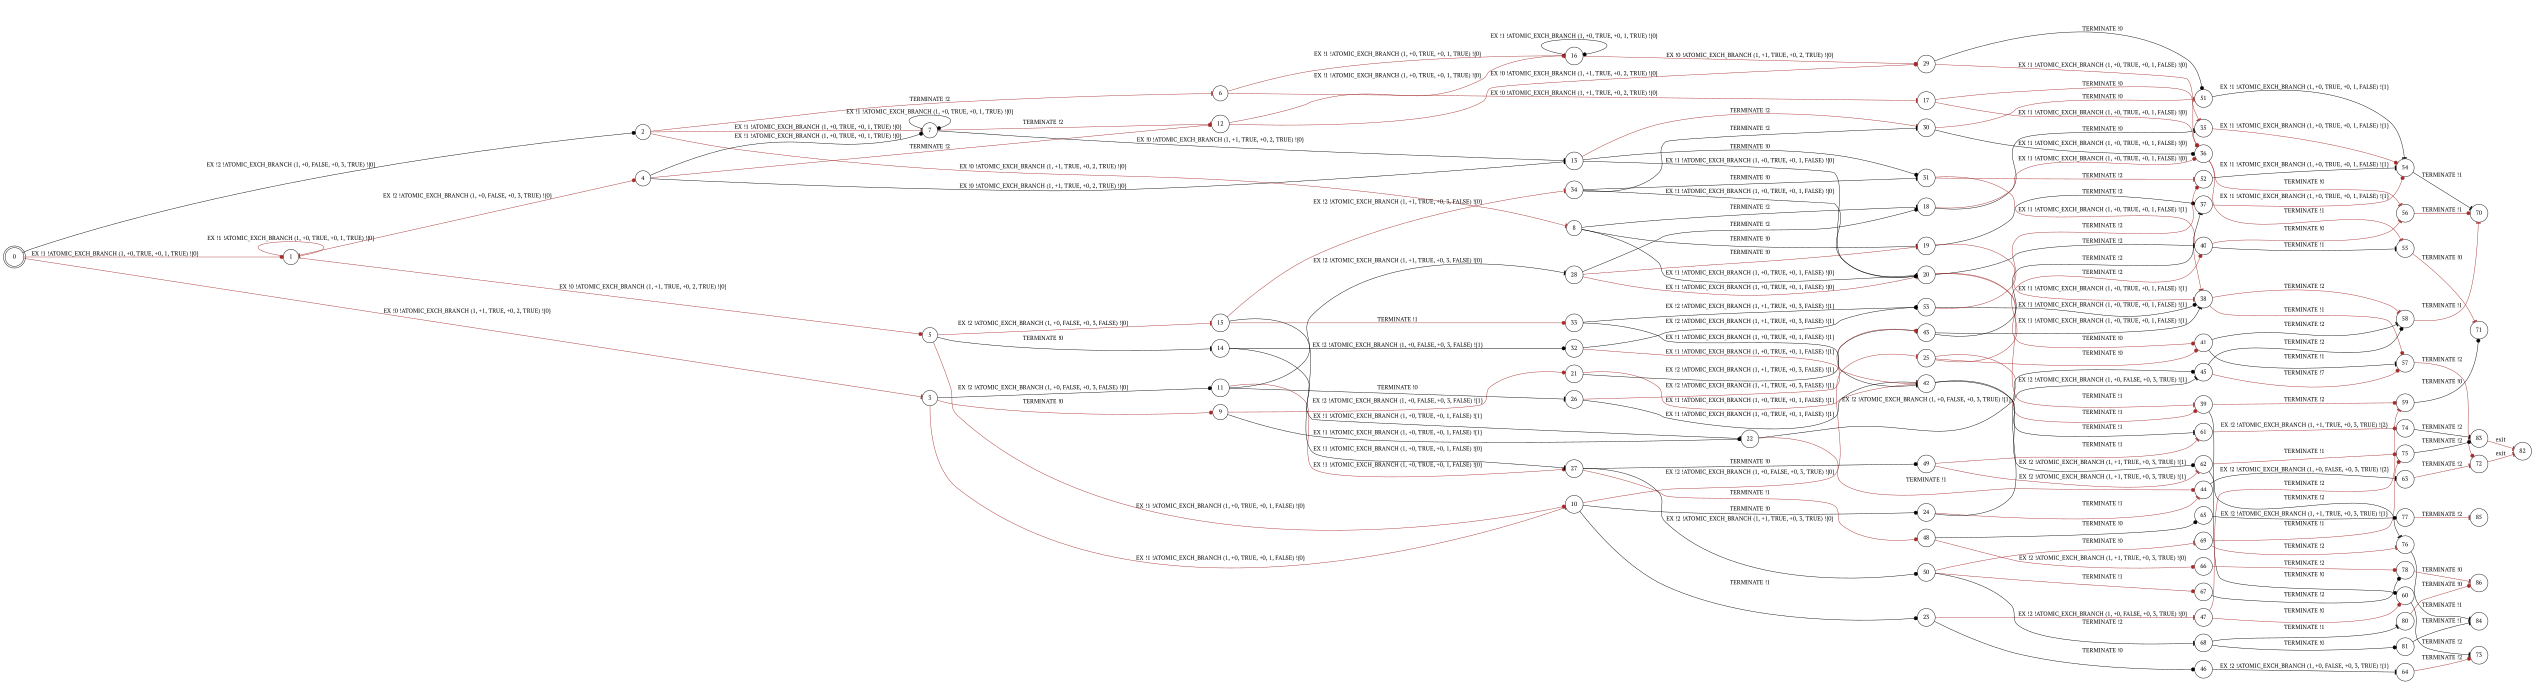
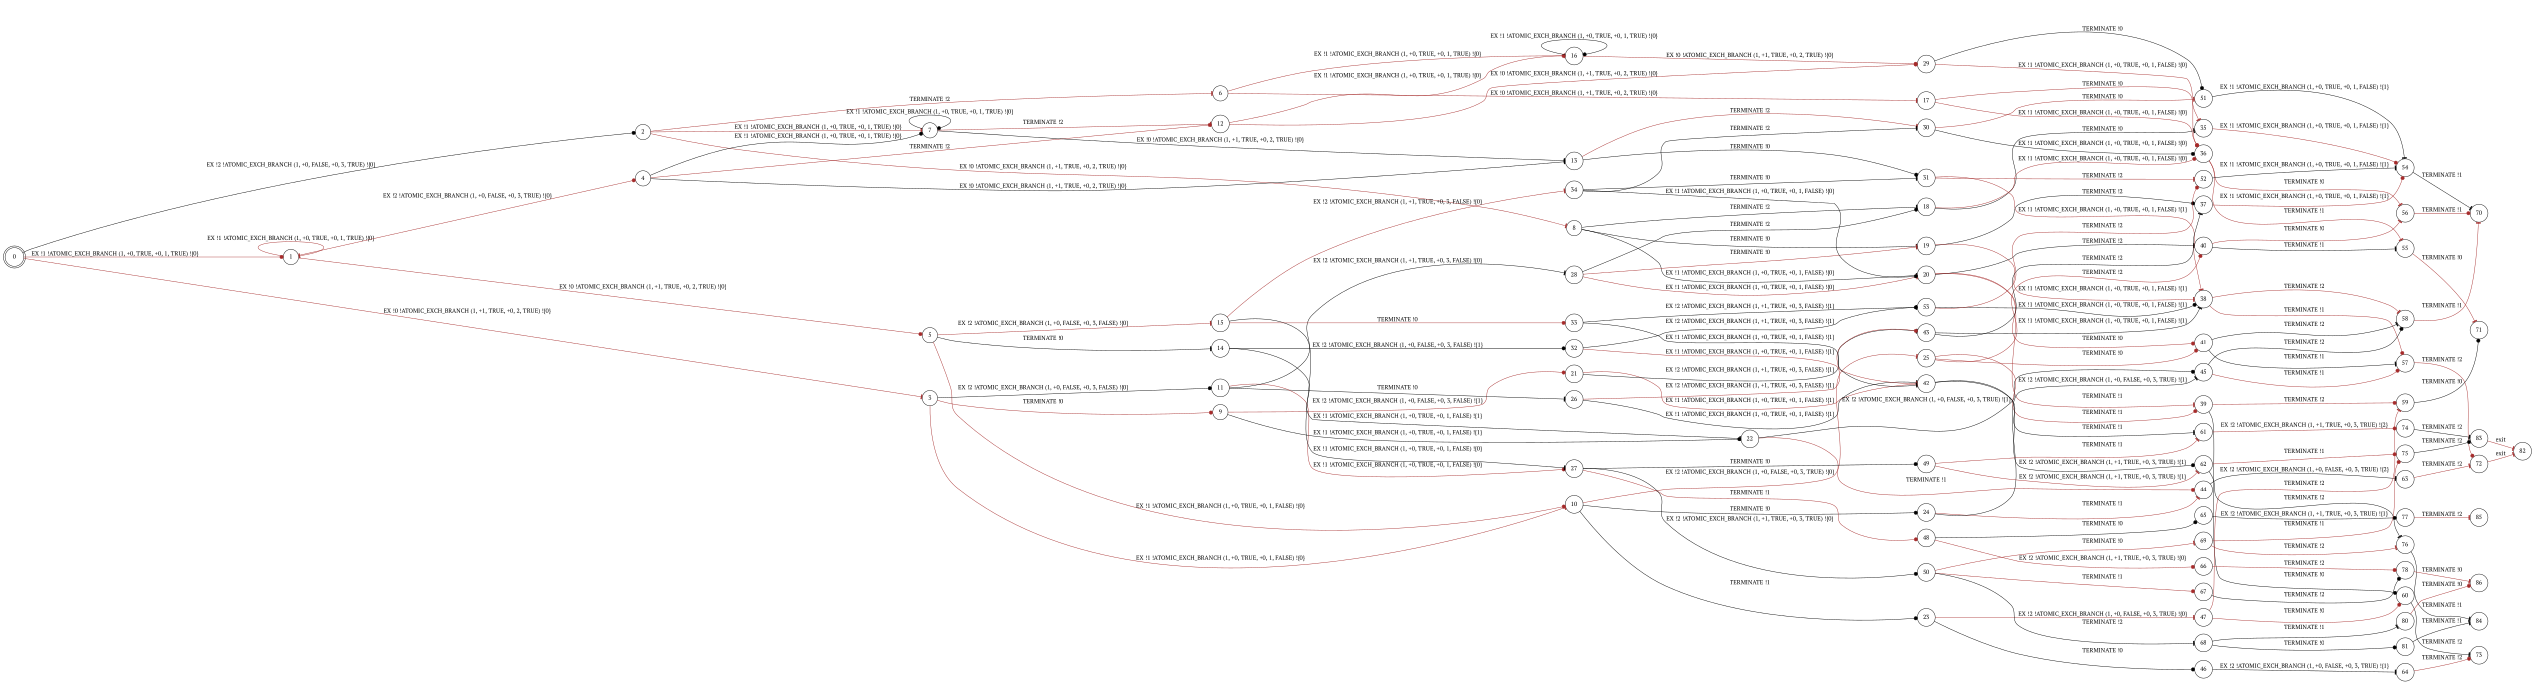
edge "13" -> "20": removed, label "EX !1 !ATOMIC_EXCH_BRANCH (1, +0, TRUE, +0, 1, FALSE) !{0}"
edge "15" -> "33": label "TERMINATE !1" -> "TERMINATE !0"
edge "45" -> "57": label "TERMINATE !7" -> "TERMINATE !1"
